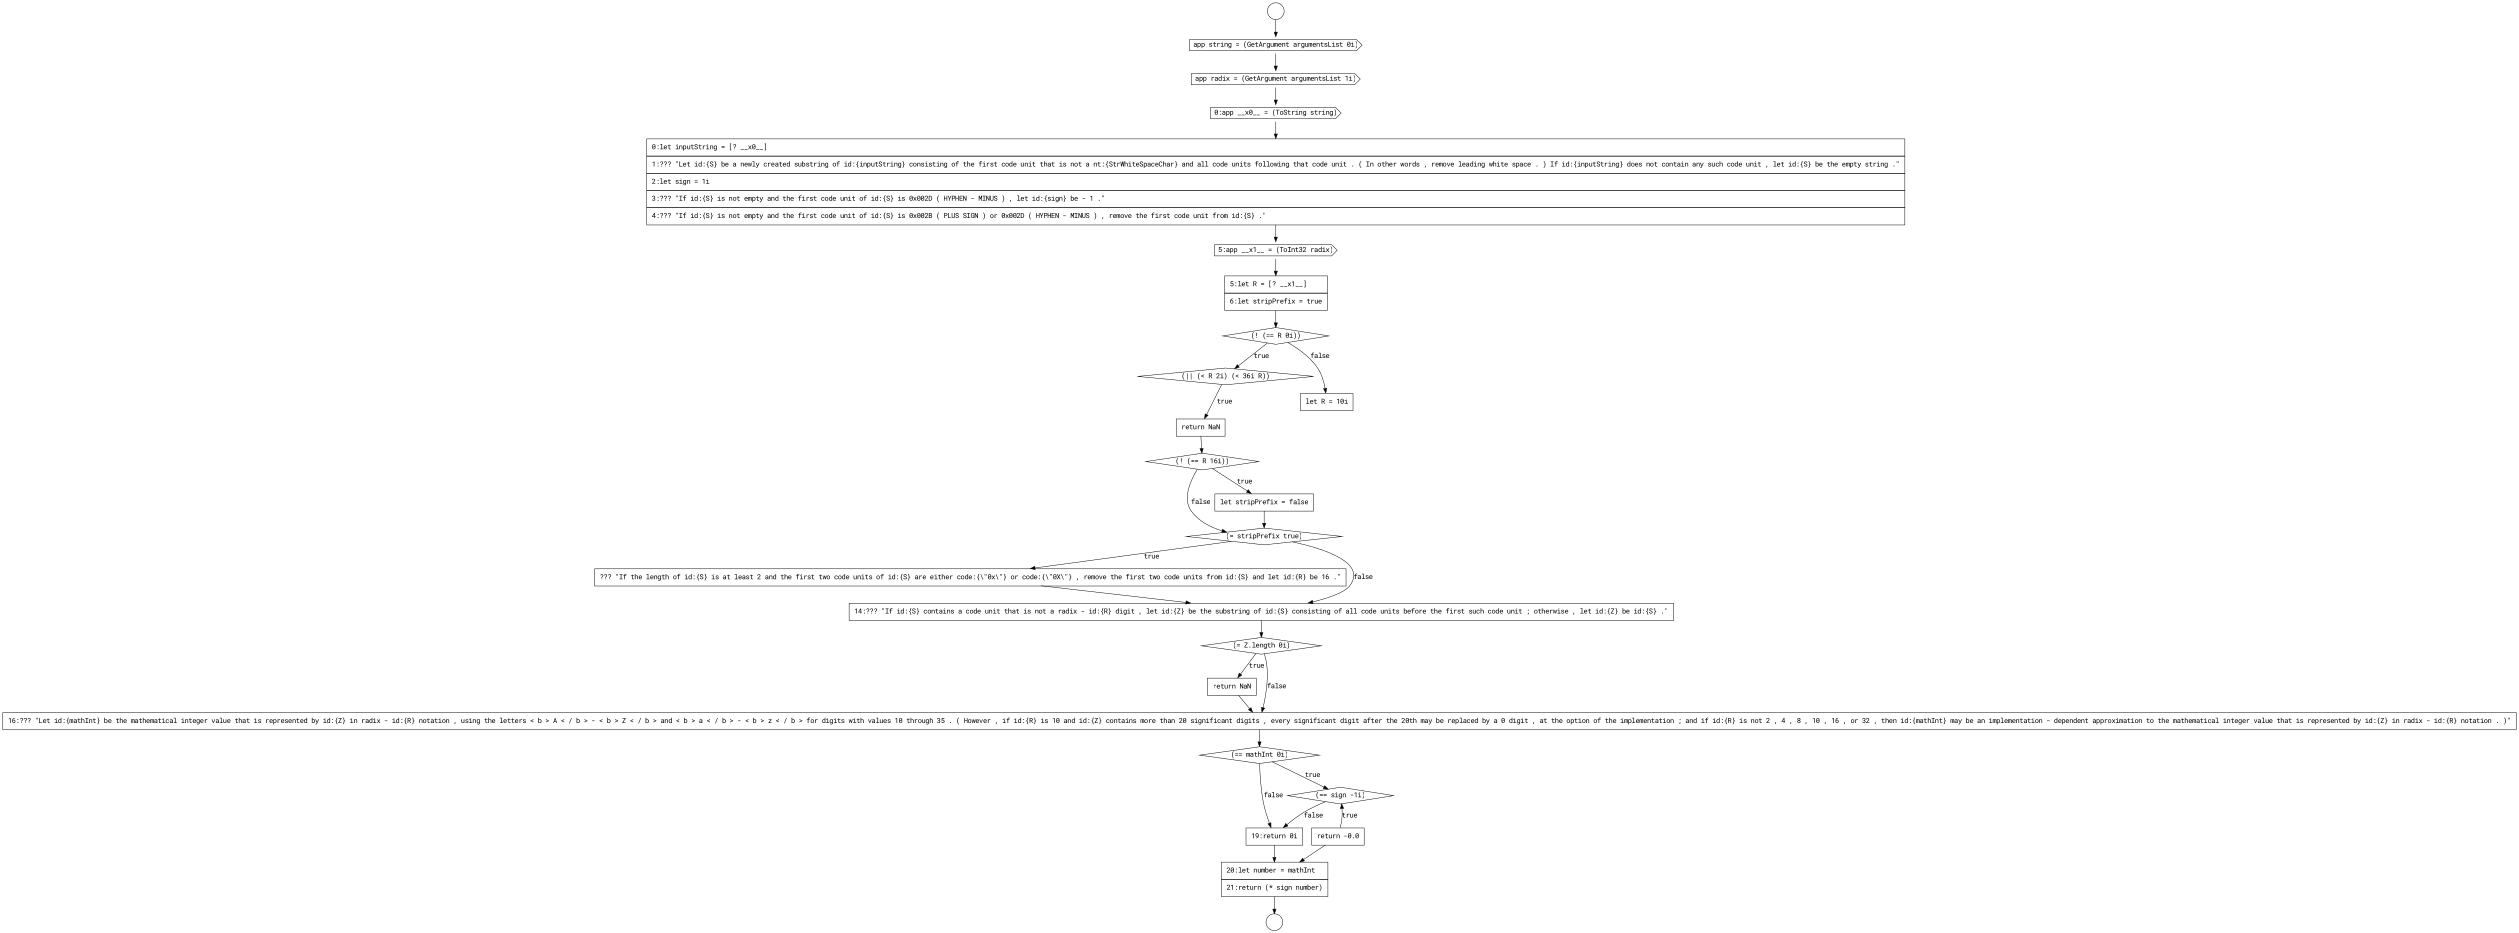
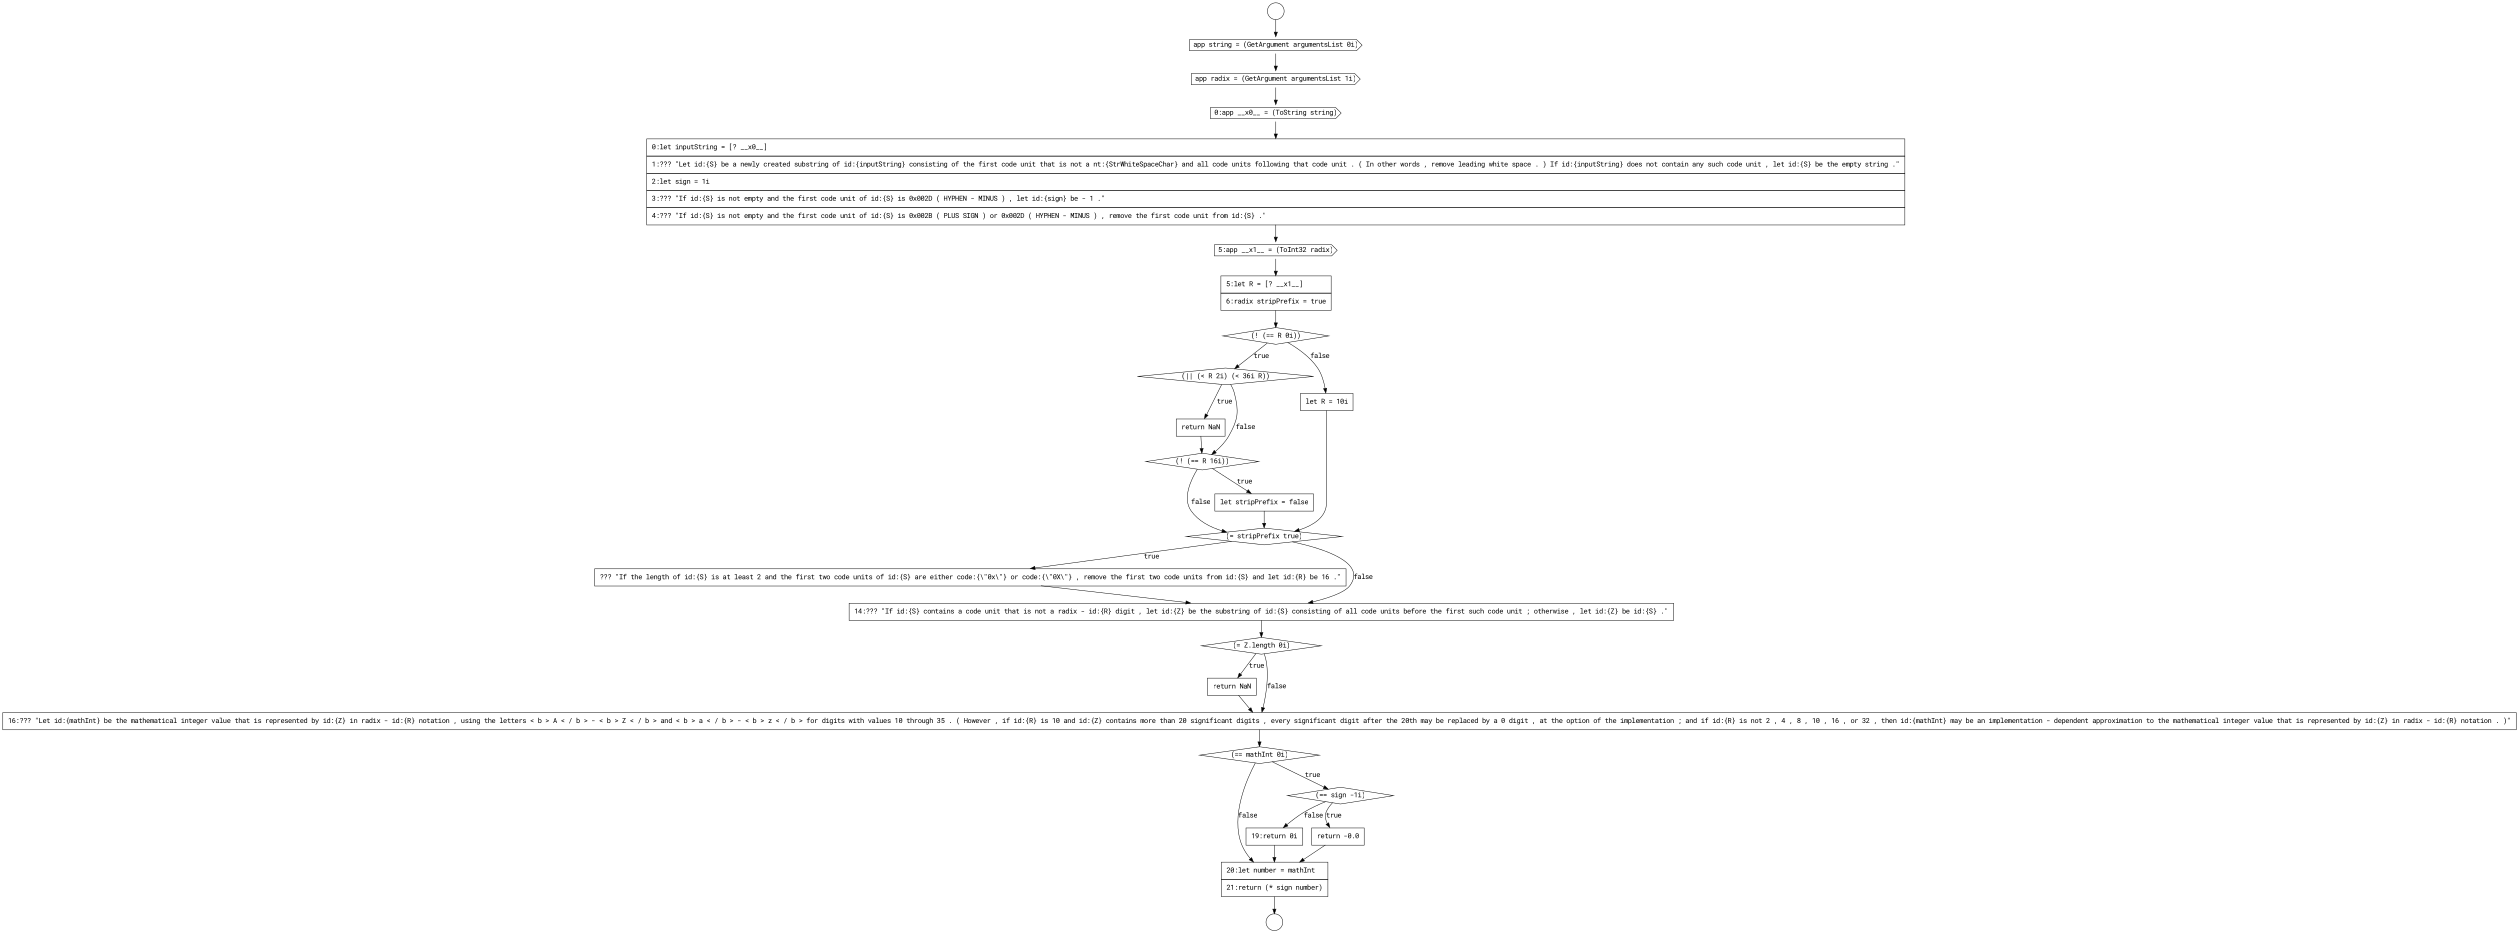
node "5:let R = [? __x1__]": text "6:let stripPrefix = true" -> "6:radix stripPrefix = true"
edge "(|| (< R 2i) (< 36i R))" -> "(! (== R 16i))": added, label "false"
edge "let R = 10i" -> "(= stripPrefix true)": added
edge "(== mathInt 0i)" -> "19:return 0i": now "(== mathInt 0i)" -> "20:let number = mathInt"
edge "return -0.0" -> "(== sign -1i)": reversed
